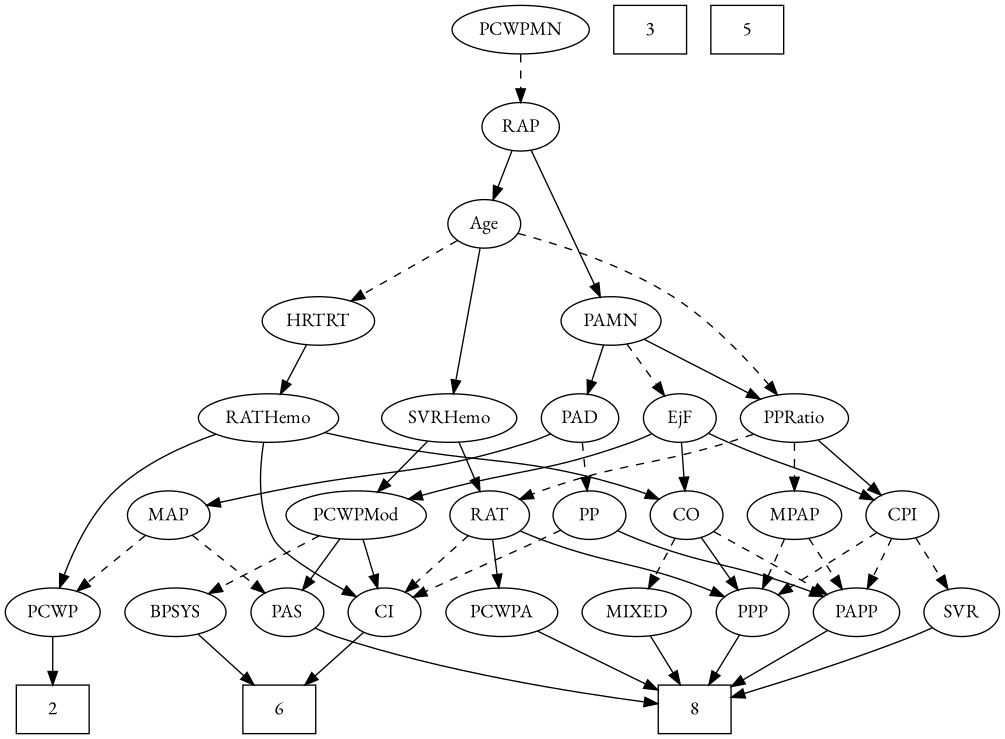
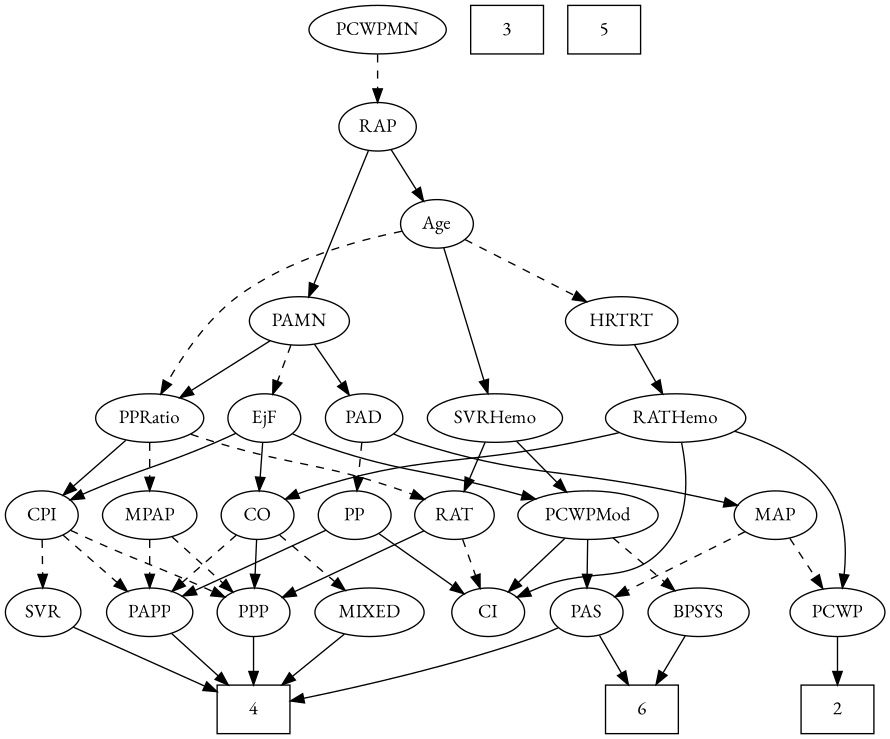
edge "PP" -> "CI": style dashed -> solid
node "PCWPA": removed
edge "CI" -> "6": now "PAS" -> "6"
node "8": label "8" -> "4"
